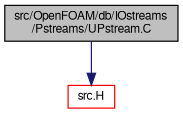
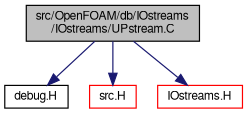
node "src/OpenFOAM/db/IOstreams /Pstreams/UPstream.C": label "src/OpenFOAM/db/IOstreams /Pstreams/UPstream.C" -> "src/OpenFOAM/db/IOstreams /IOstreams/UPstream.C"
node "debug.H": added
node "IOstreams.H": added
